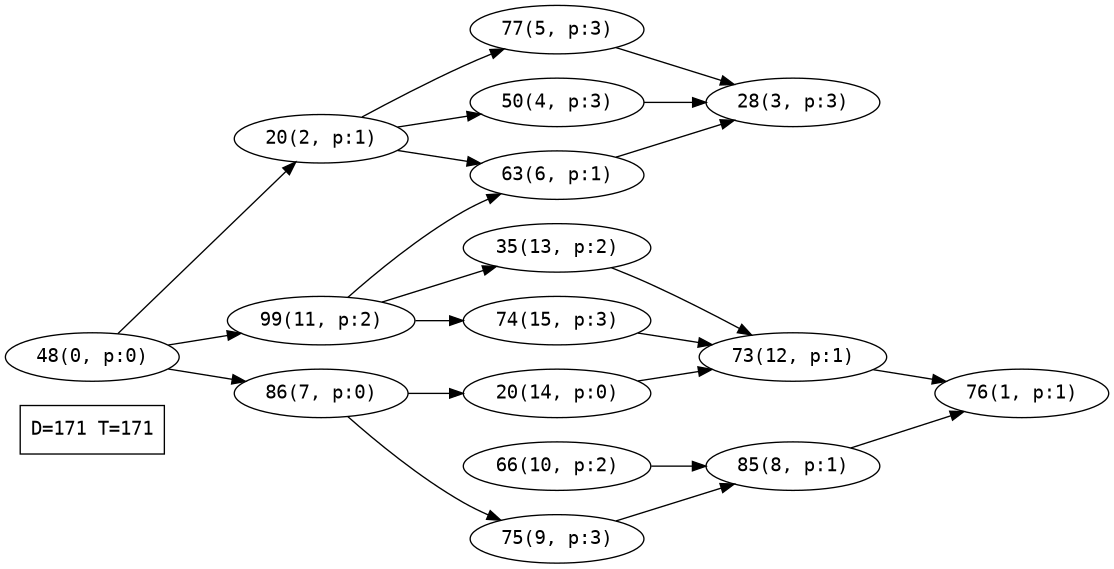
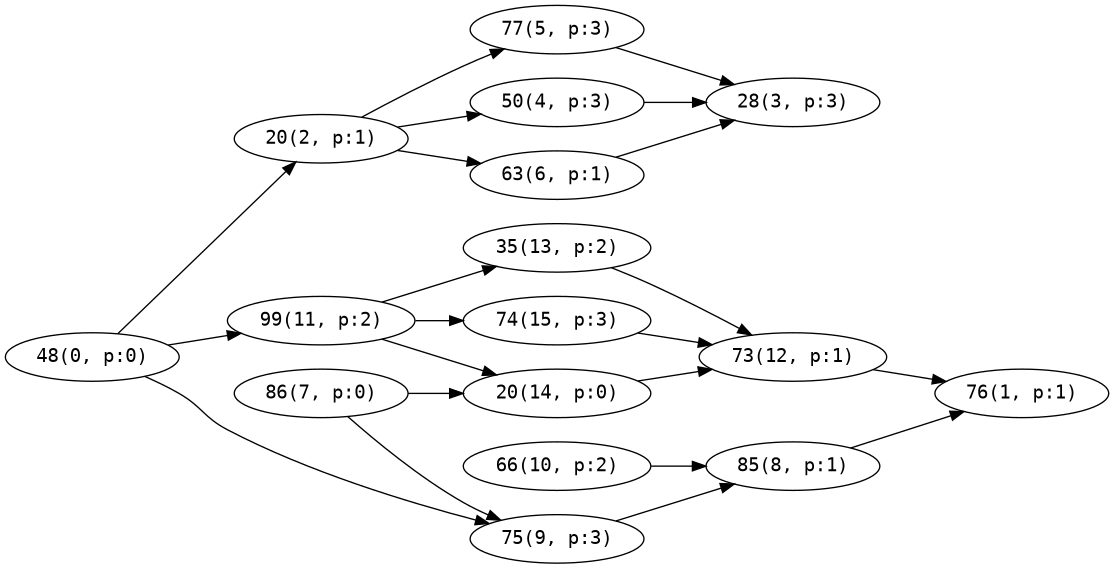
edge "99(11, p:2)" -> "63(6, p:1)": now "99(11, p:2)" -> "20(14, p:0)"
edge "48(0, p:0)" -> "86(7, p:0)": now "48(0, p:0)" -> "75(9, p:3)"
node "D=171 T=171": removed
